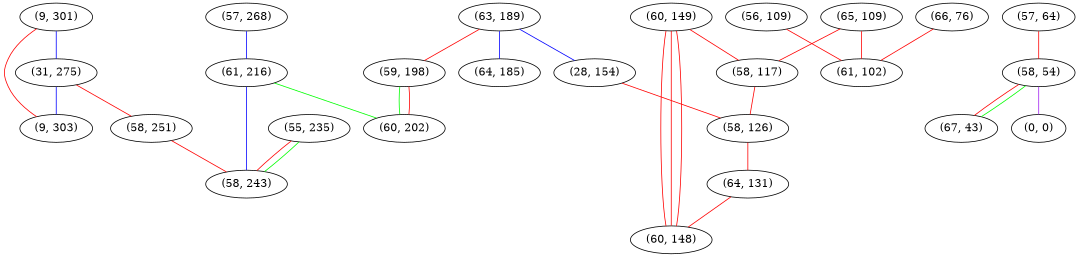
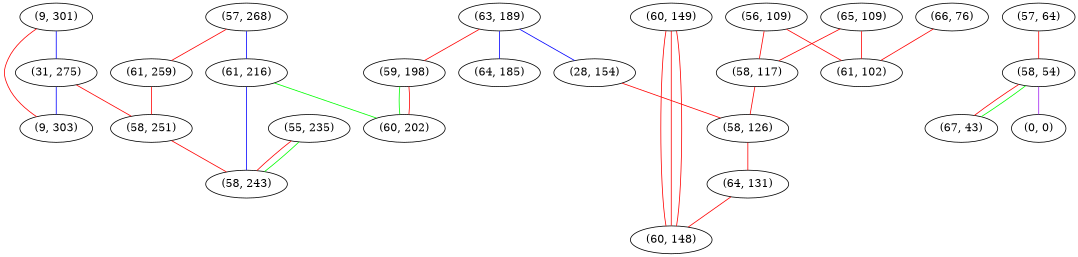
edge "(60, 149)" -- "(58, 117)": now "(56, 109)" -- "(58, 117)"
node "(61, 259)": added
